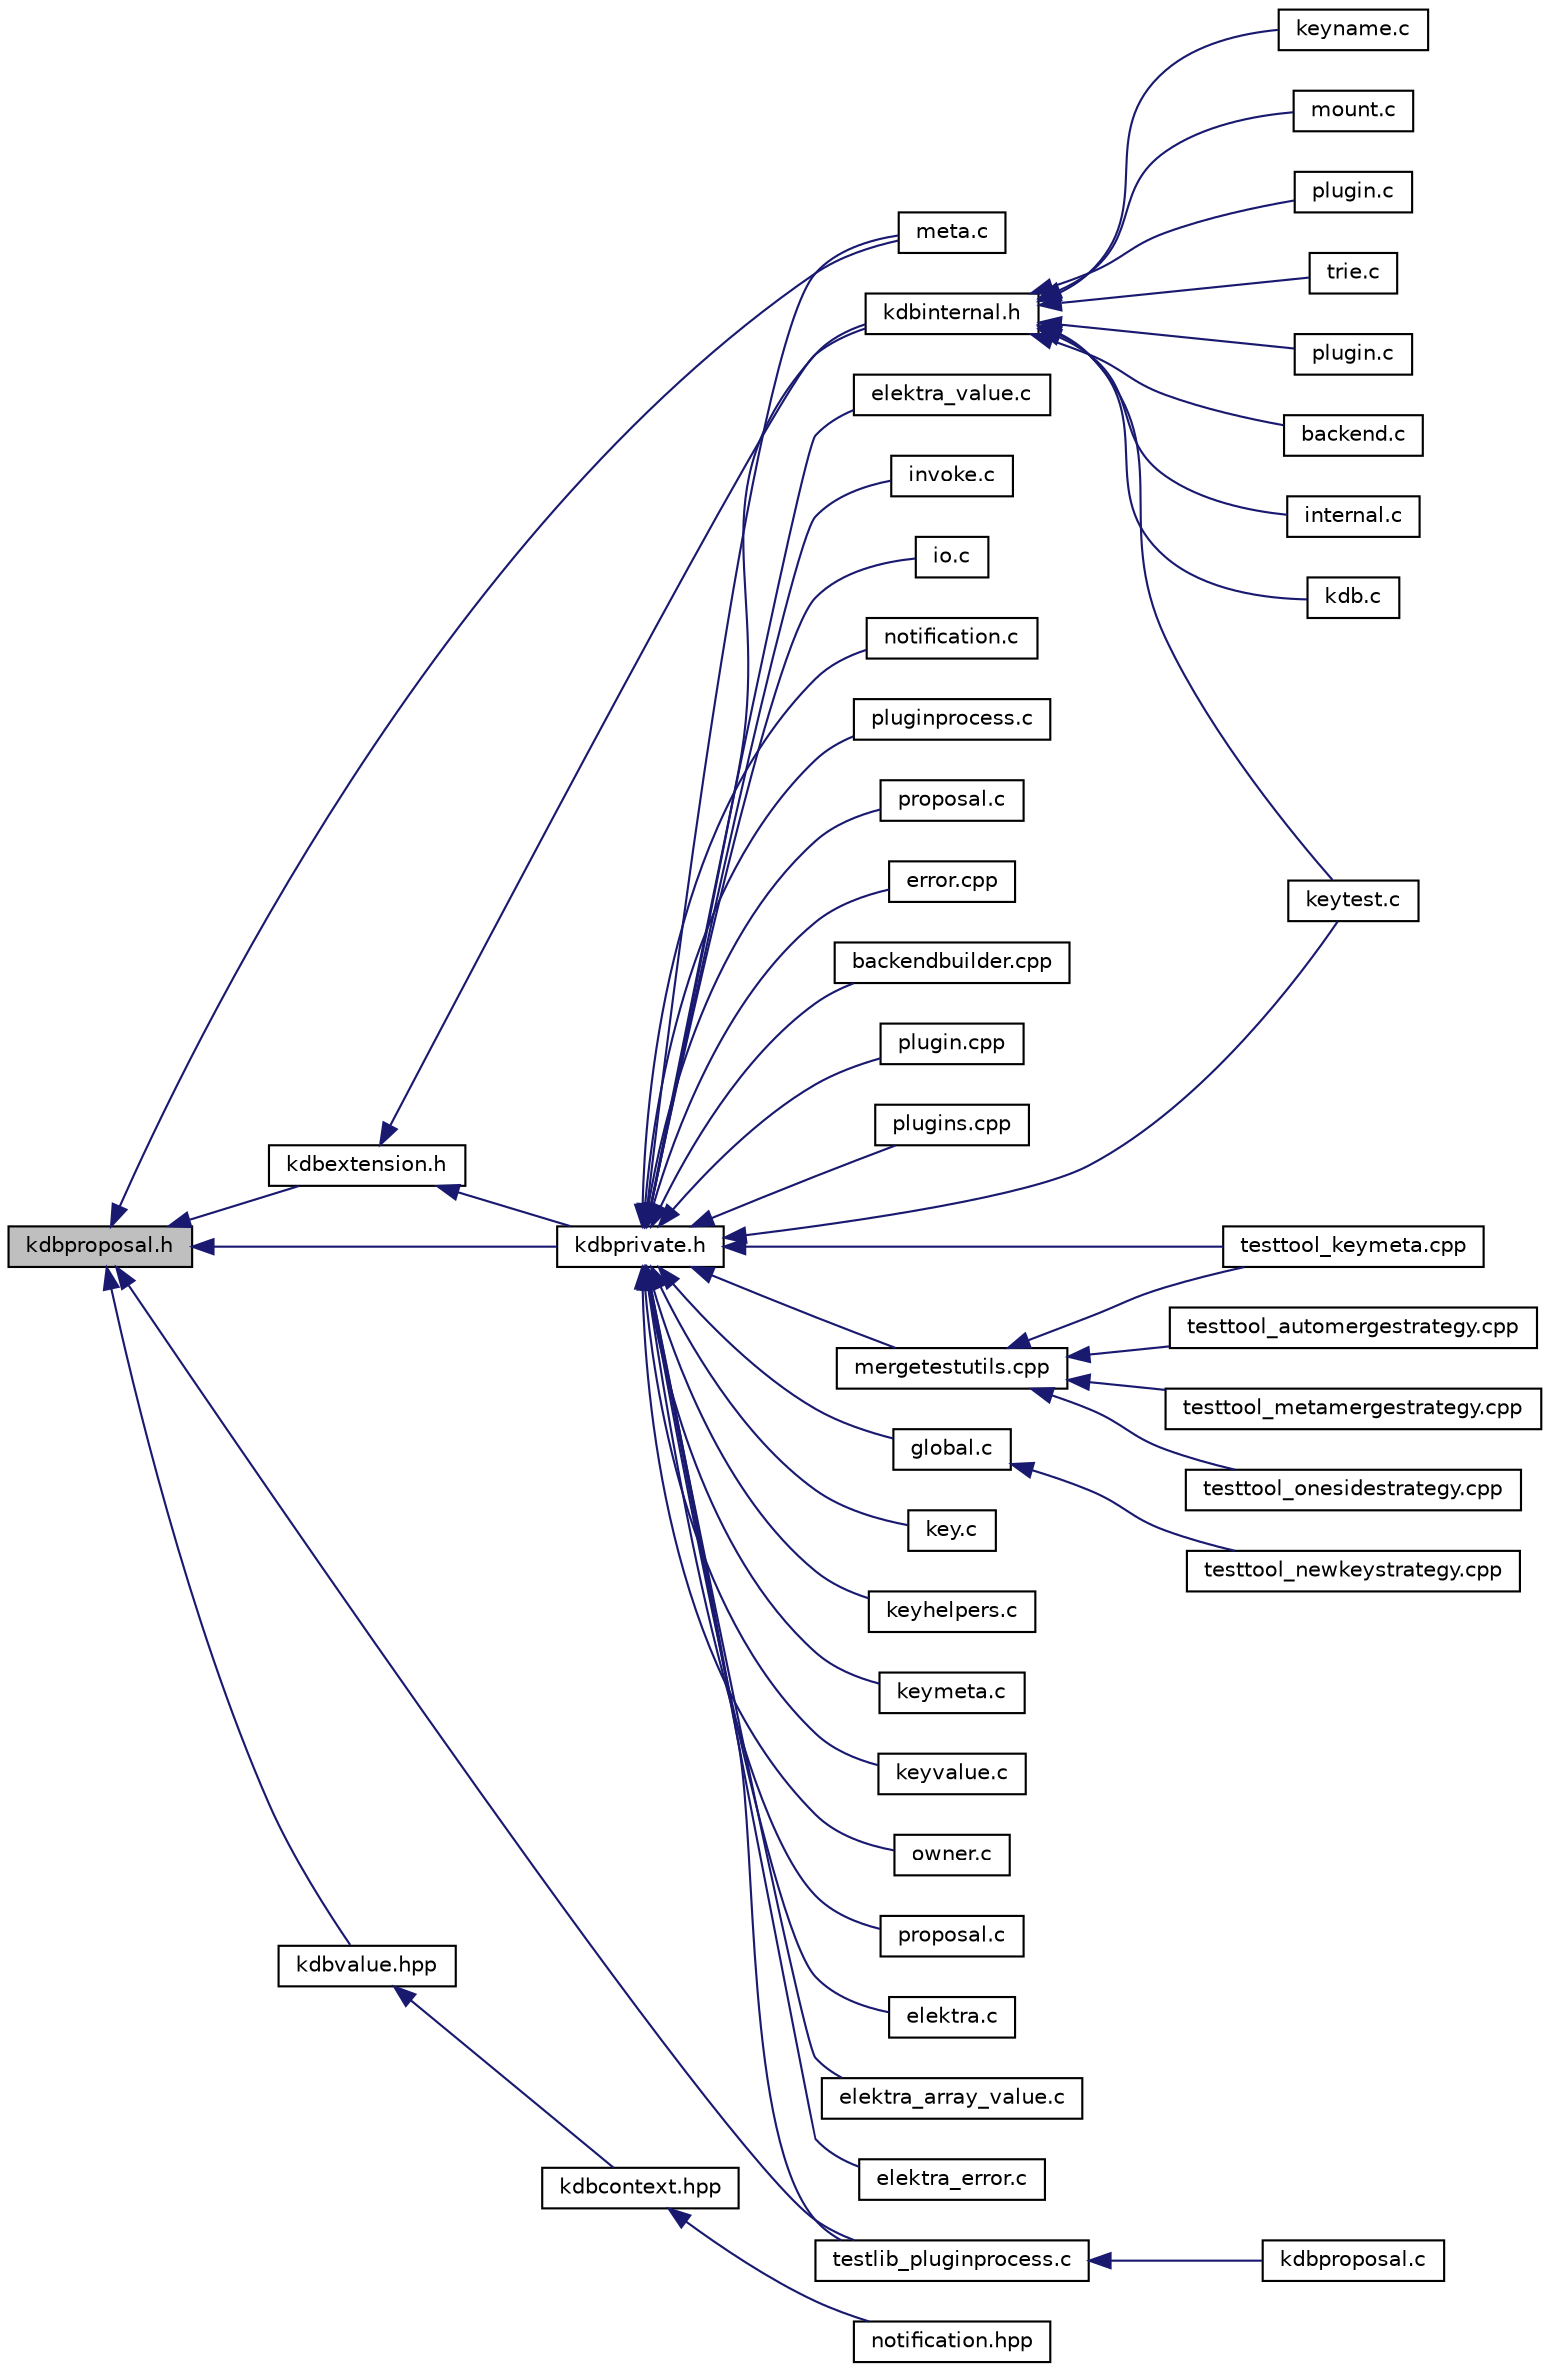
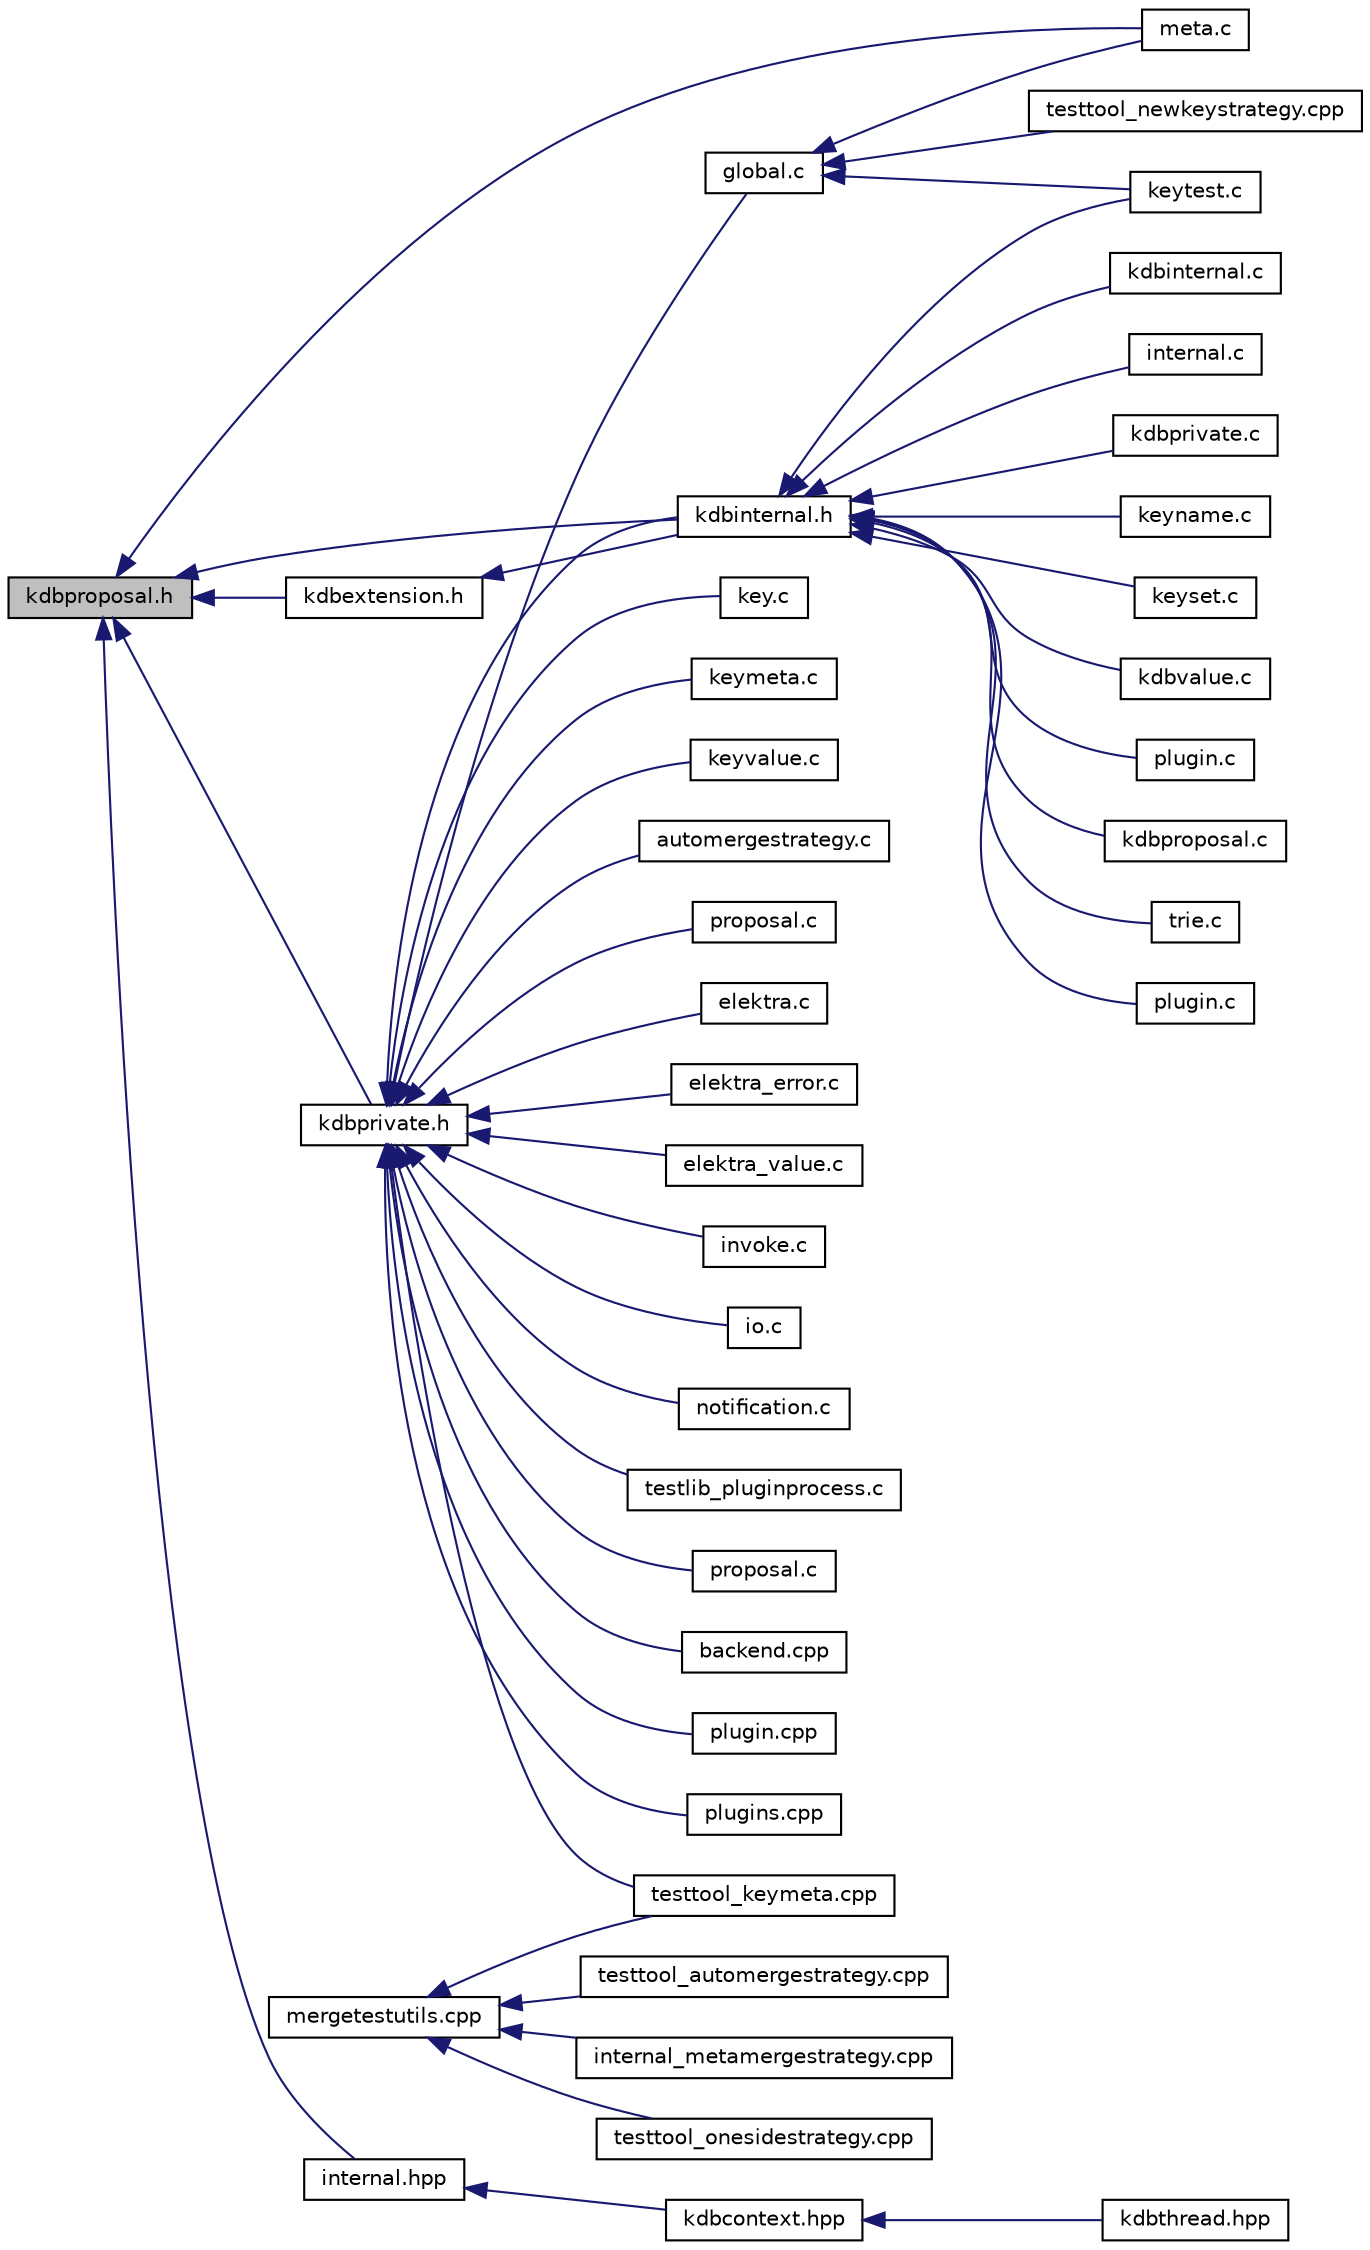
node "mount.c": label "mount.c" -> "kdbvalue.c"
node "backend.c": label "backend.c" -> "kdbinternal.c"
node "keyset.c": added
node "kdb.c": label "kdb.c" -> "kdbprivate.c"
edge "meta.c" -> "kdbprivate.h": now "meta.c" -> "global.c"
node "pluginprocess.c": removed
node "error.cpp": label "error.cpp" -> "backend.cpp"
node "backendbuilder.cpp": removed
edge "keytest.c" -> "kdbprivate.h": now "keytest.c" -> "global.c"
edge "kdbprivate.h" -> "kdbextension.h": removed
edge "mergetestutils.cpp" -> "kdbprivate.h": removed
node "testtool_metamergestrategy.cpp": label "testtool_metamergestrategy.cpp" -> "internal_metamergestrategy.cpp"
node "keyhelpers.c": removed
edge "testlib_pluginprocess.c" -> "kdbproposal.h": now "kdbinternal.h" -> "kdbproposal.h"
node "owner.c": label "owner.c" -> "automergestrategy.c"
node "kdbvalue.hpp": label "kdbvalue.hpp" -> "internal.hpp"
node "elektra_array_value.c": removed
edge "kdbproposal.c" -> "testlib_pluginprocess.c": now "kdbproposal.c" -> "kdbinternal.h"
node "notification.hpp": label "notification.hpp" -> "kdbthread.hpp"
